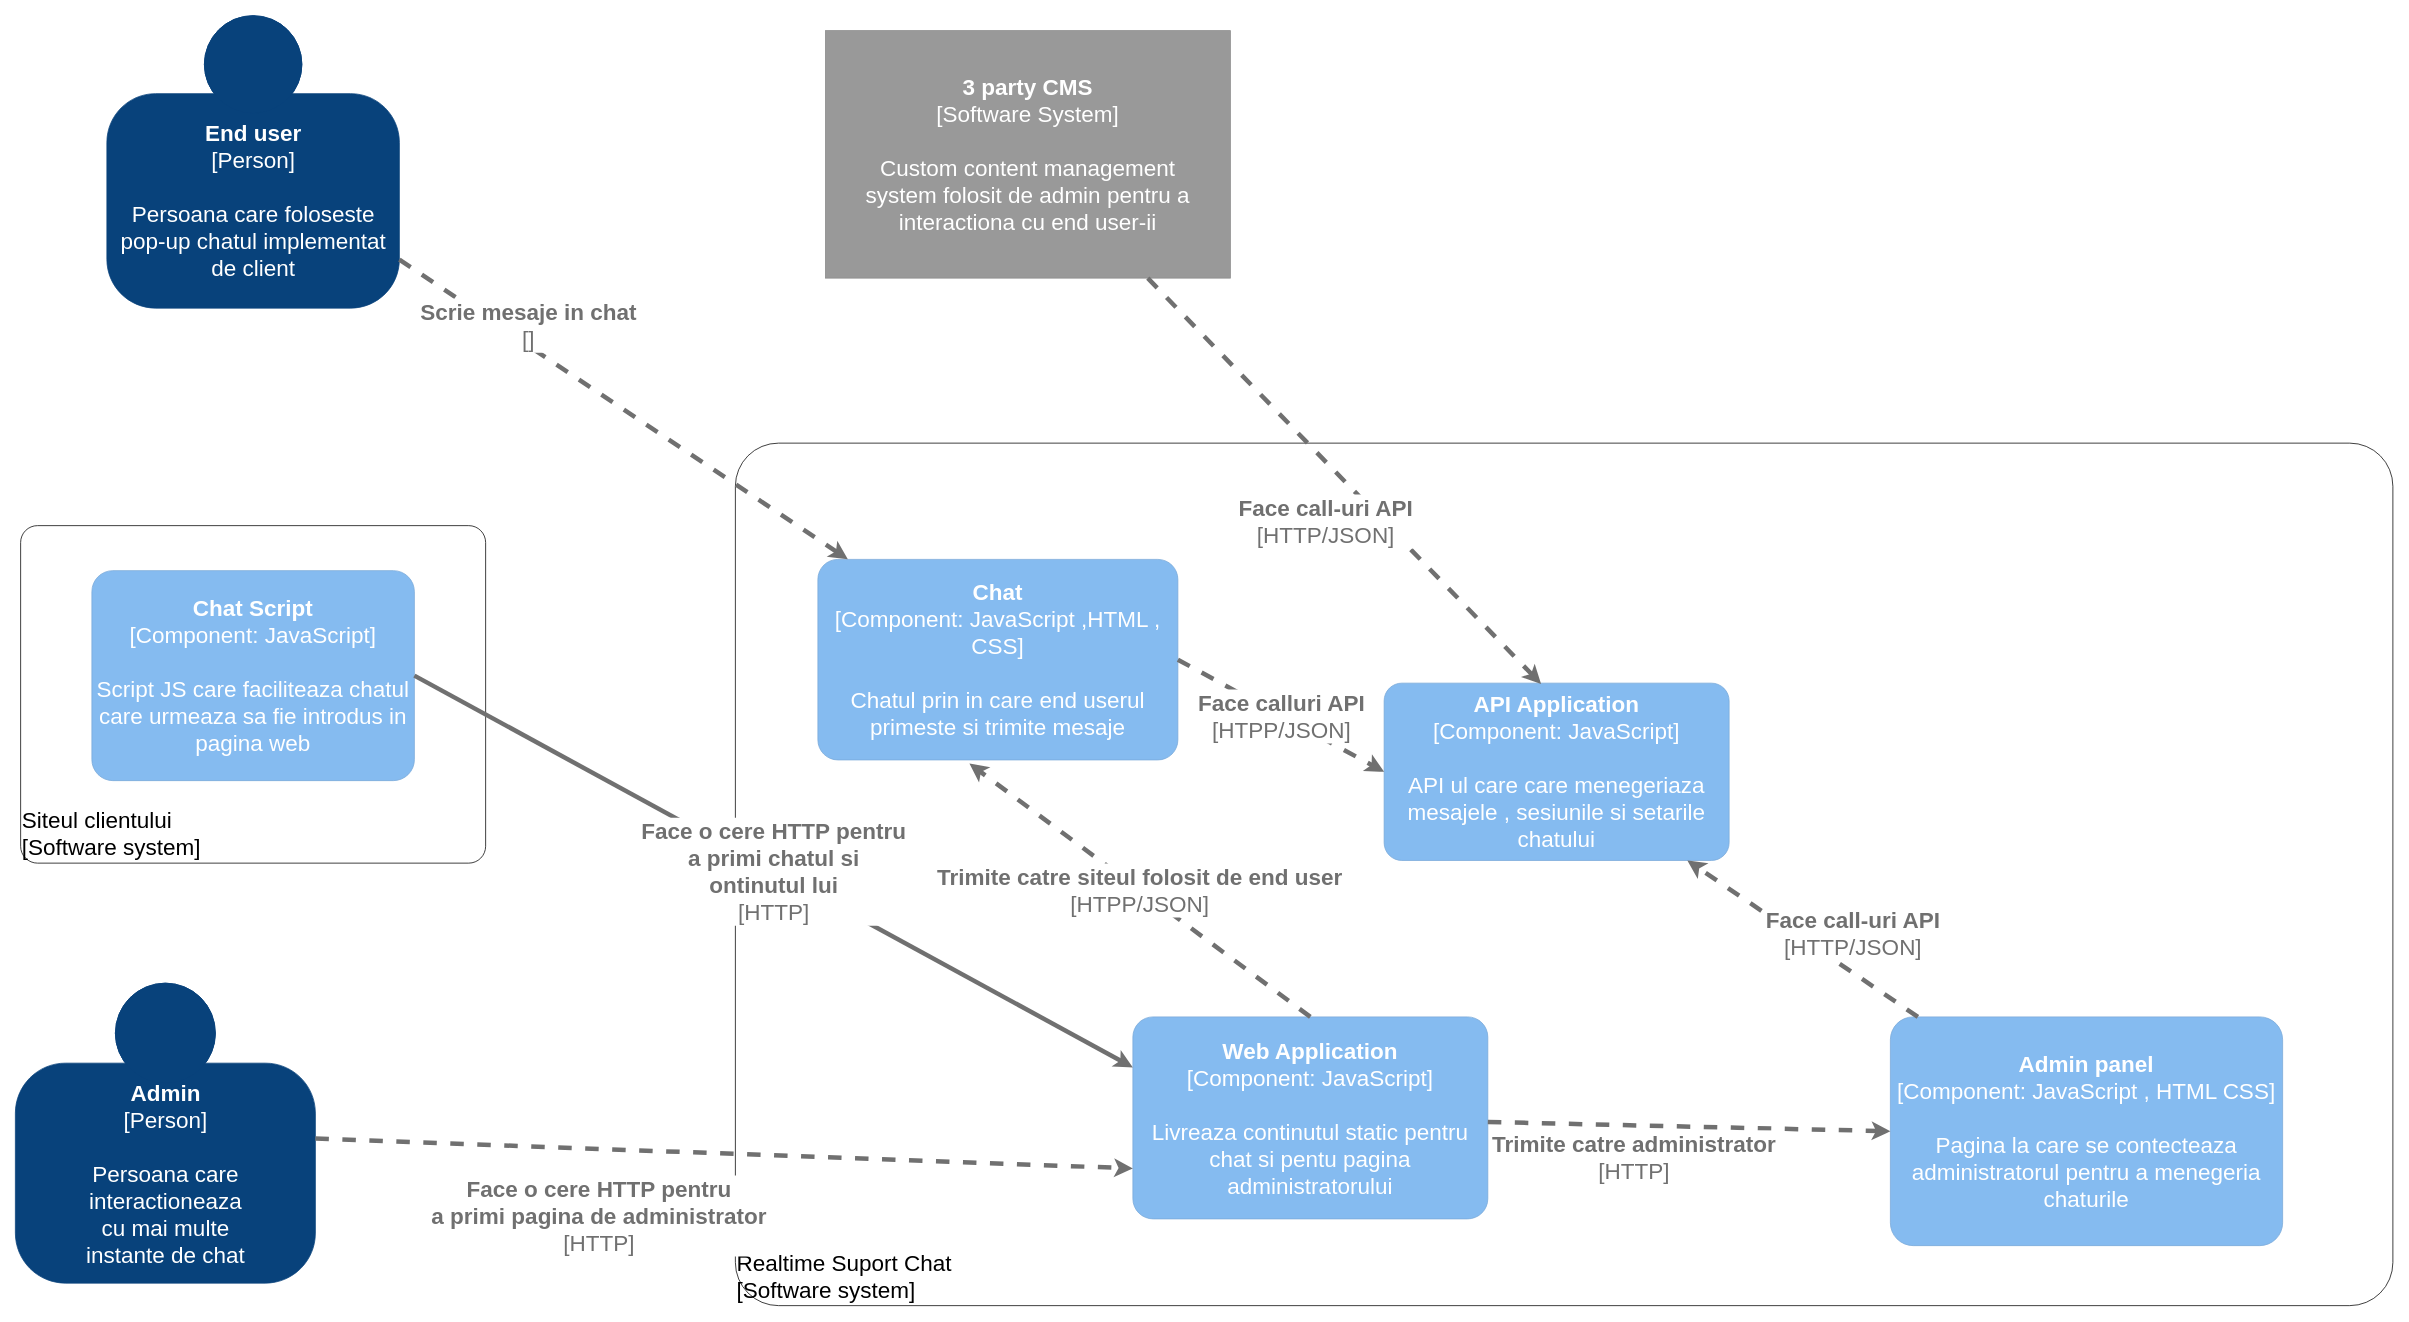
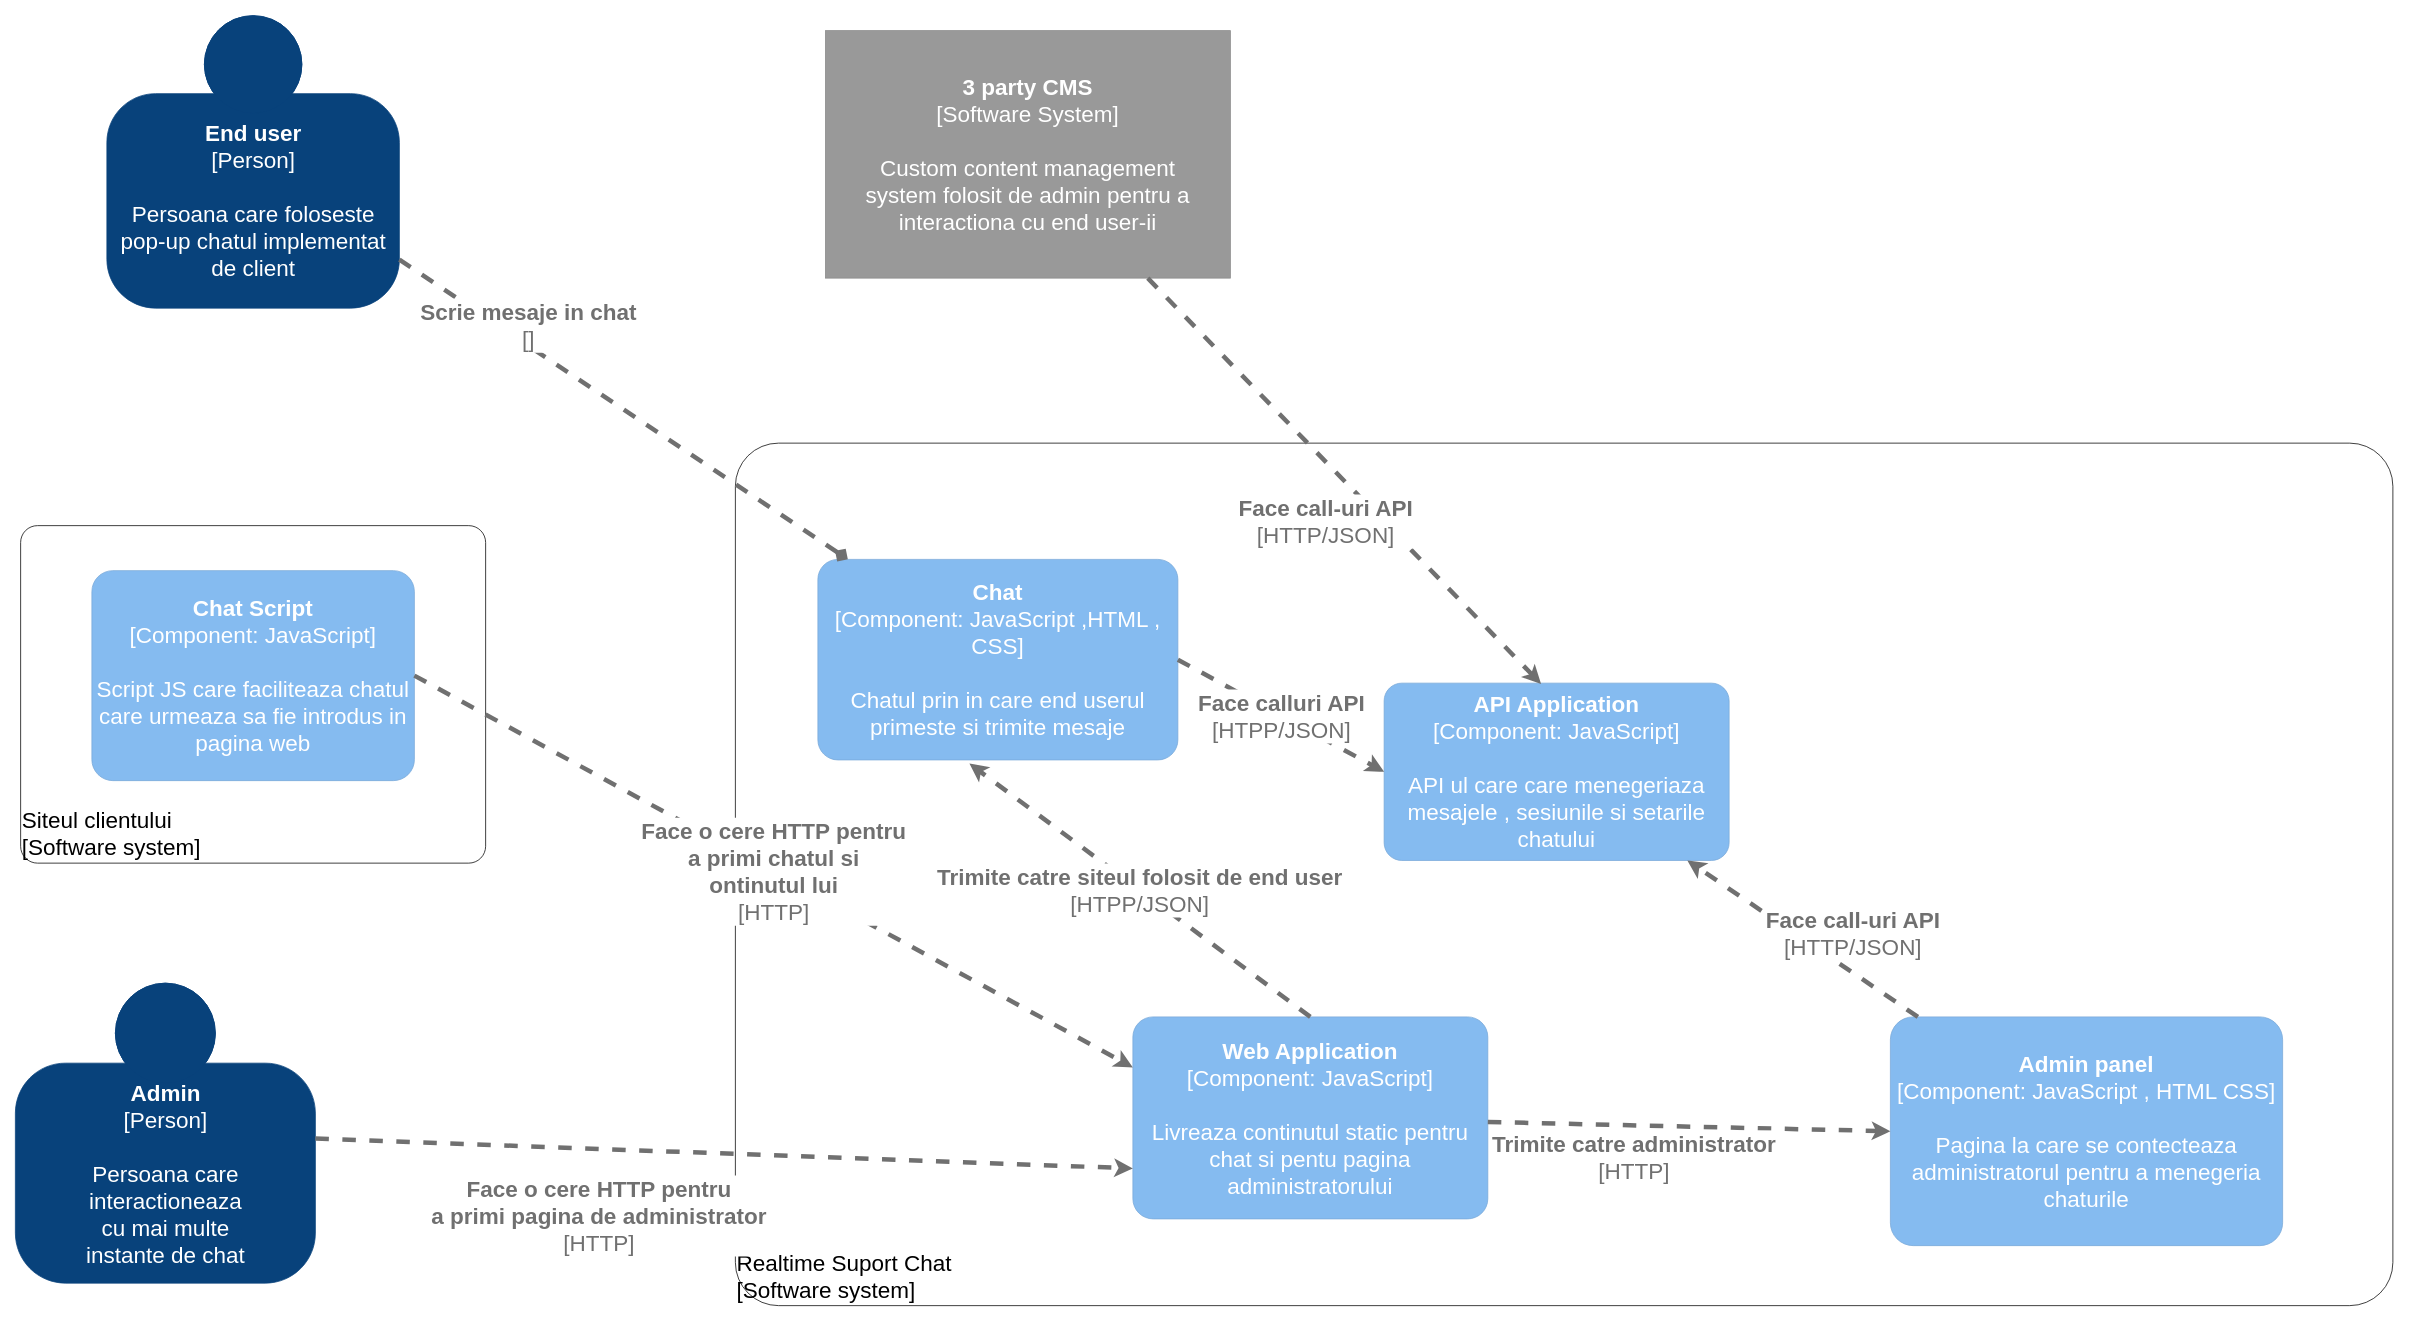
edge "End user [Person] Persoana care foloseste pop-up chatul implementat de client" -> "Chat [Component: JavaScript ,HTML , CSS] Chatul prin in care end userul primeste si trimite mesaje": arrowhead classic -> diamond
edge "Chat Script [Component: JavaScript] Script JS care faciliteaza chatul care urmeaza sa fie introdus in pagina web" -> "Web Application [Component: JavaScript] Livreaza continutul static pentru chat si pentu pagina administratorului": style solid -> dashed
